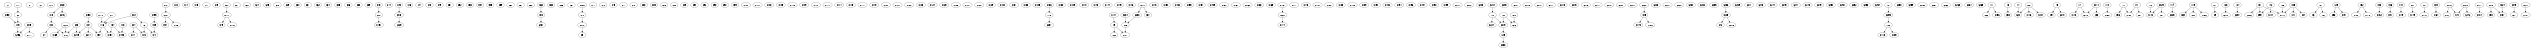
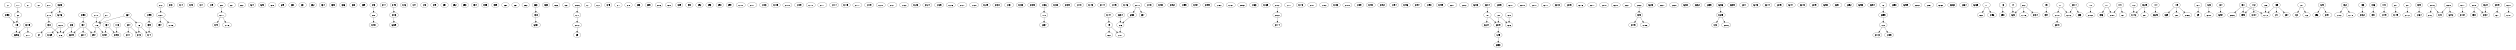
edge "v5" -> "c240": now "c118" -> "c240"
